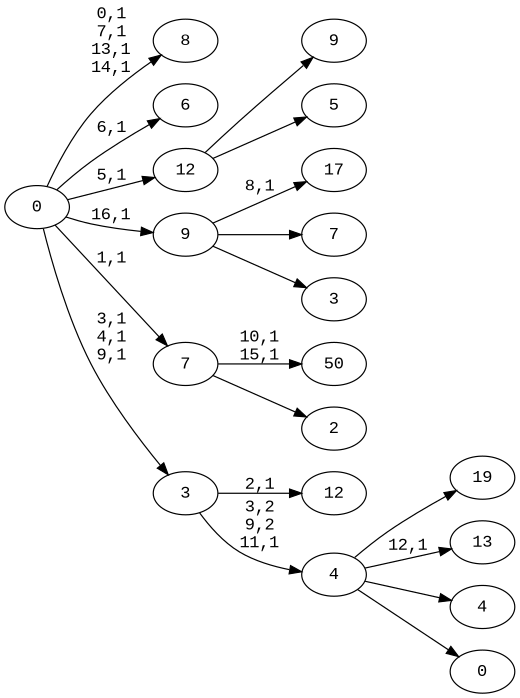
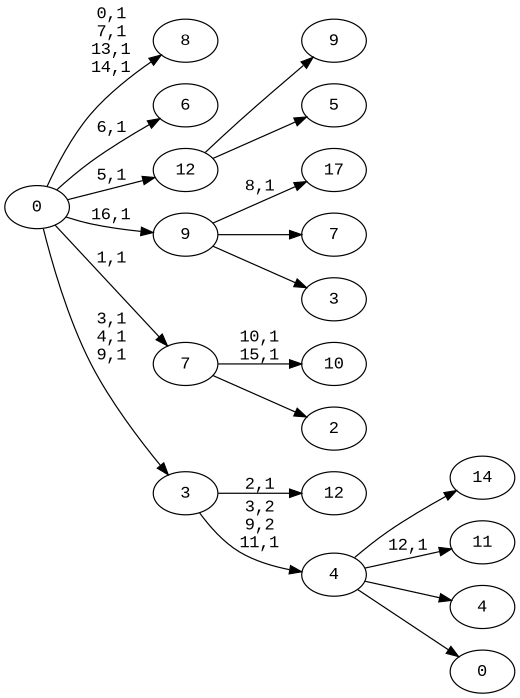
node "50": label "50" -> "10"
node "19": label "19" -> "14"
node "13": label "13" -> "11"
